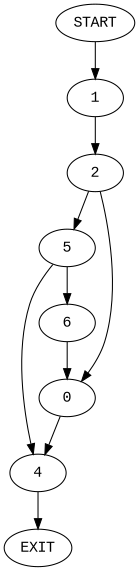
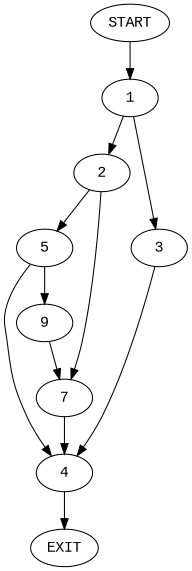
node "3": added
node "6": label "6" -> "9"
node "0": label "0" -> "7"
